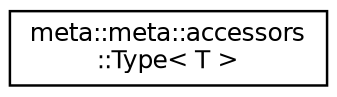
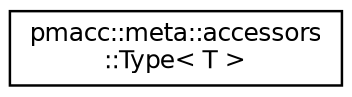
node "meta::meta::accessors ::Type< T >": label "meta::meta::accessors ::Type< T >" -> "pmacc::meta::accessors ::Type< T >"
